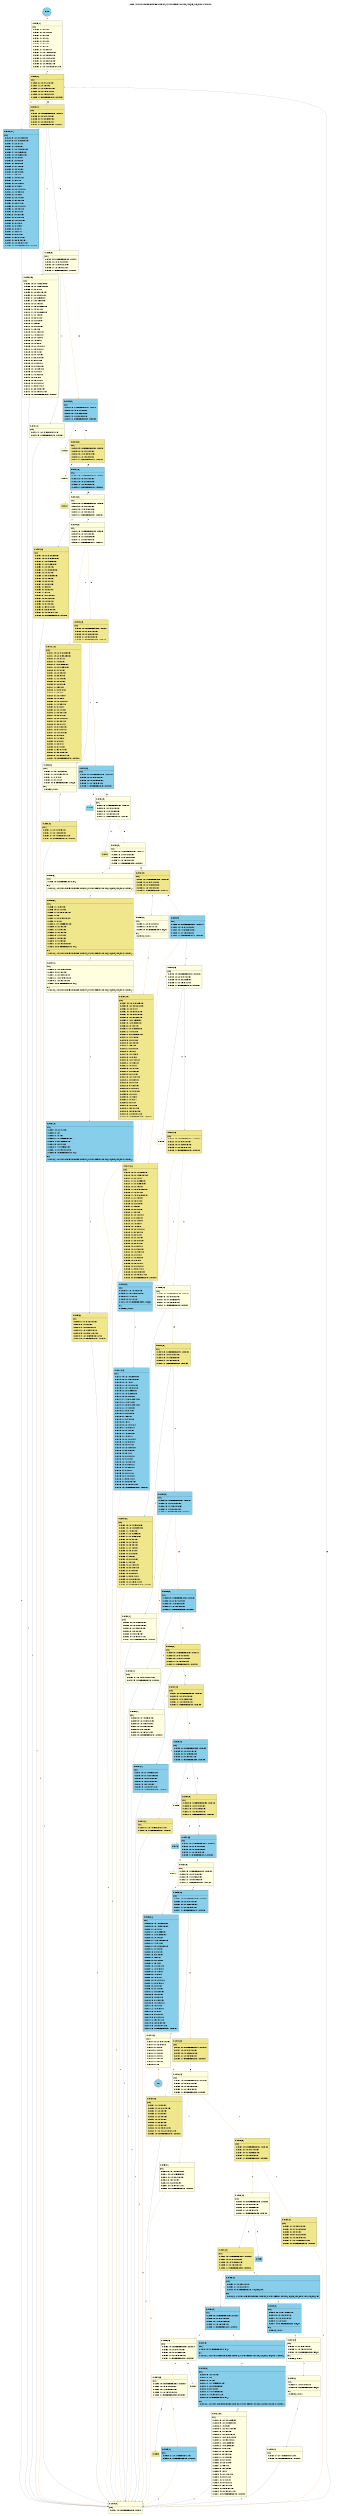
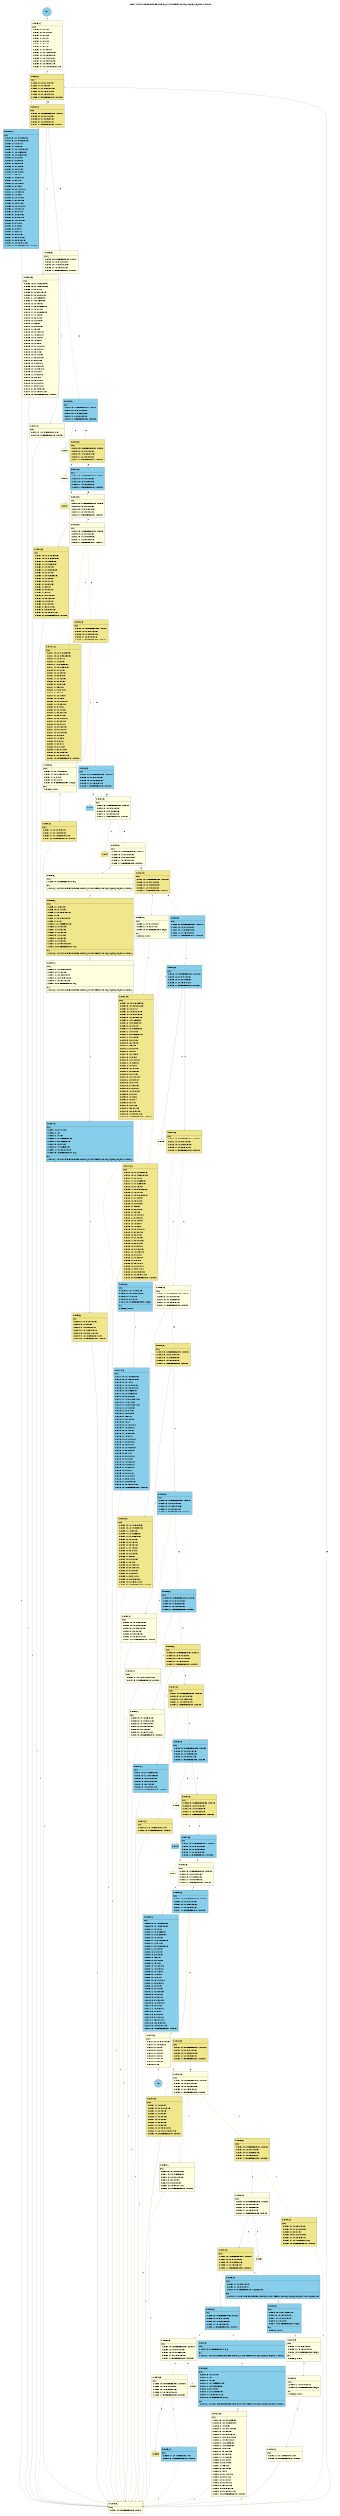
node "Desktop": label "Desktop" -> "Entry"
node "0x401c28 [25]": fillcolor lightyellow -> skyblue
node "0x401e5a": fillcolor skyblue -> lightyellow
